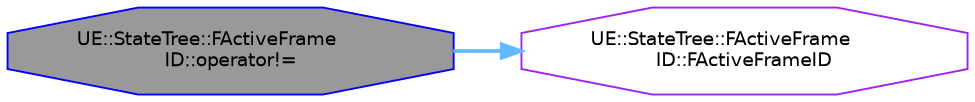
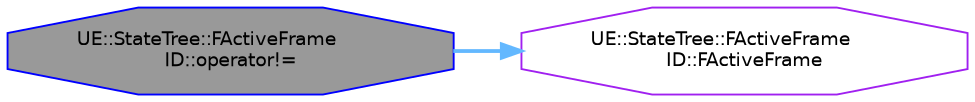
node "UE::StateTree::FActiveFrame ID::FActiveFrameID": label "UE::StateTree::FActiveFrame ID::FActiveFrameID" -> "UE::StateTree::FActiveFrame ID::FActiveFrame"
